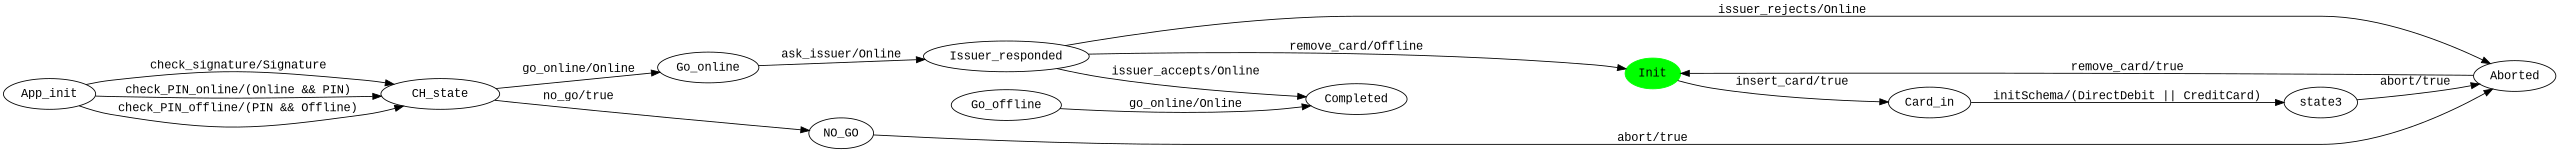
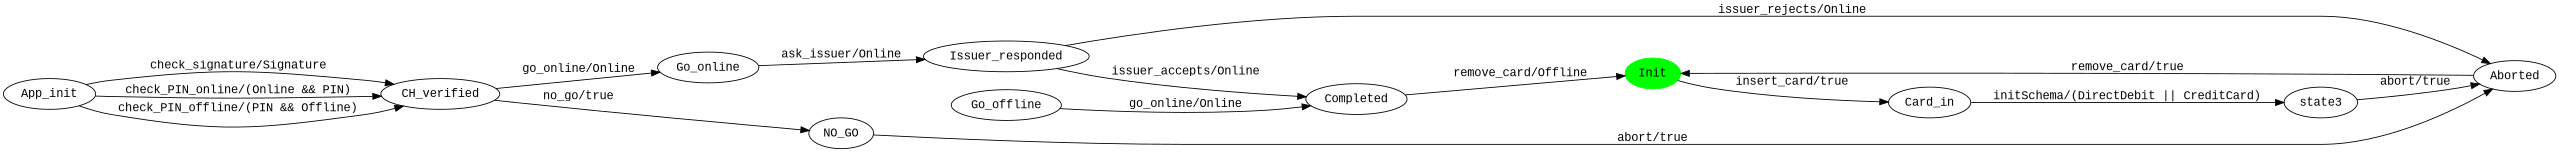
edge "Issuer_responded" -> "Init": now "Completed" -> "Init"
node "CH_state": label "CH_state" -> "CH_verified"
